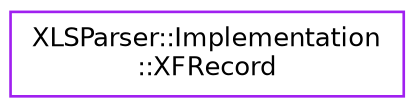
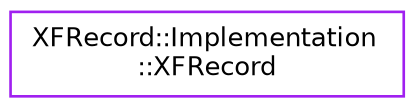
node "XLSParser::Implementation ::XFRecord": label "XLSParser::Implementation ::XFRecord" -> "XFRecord::Implementation ::XFRecord"
